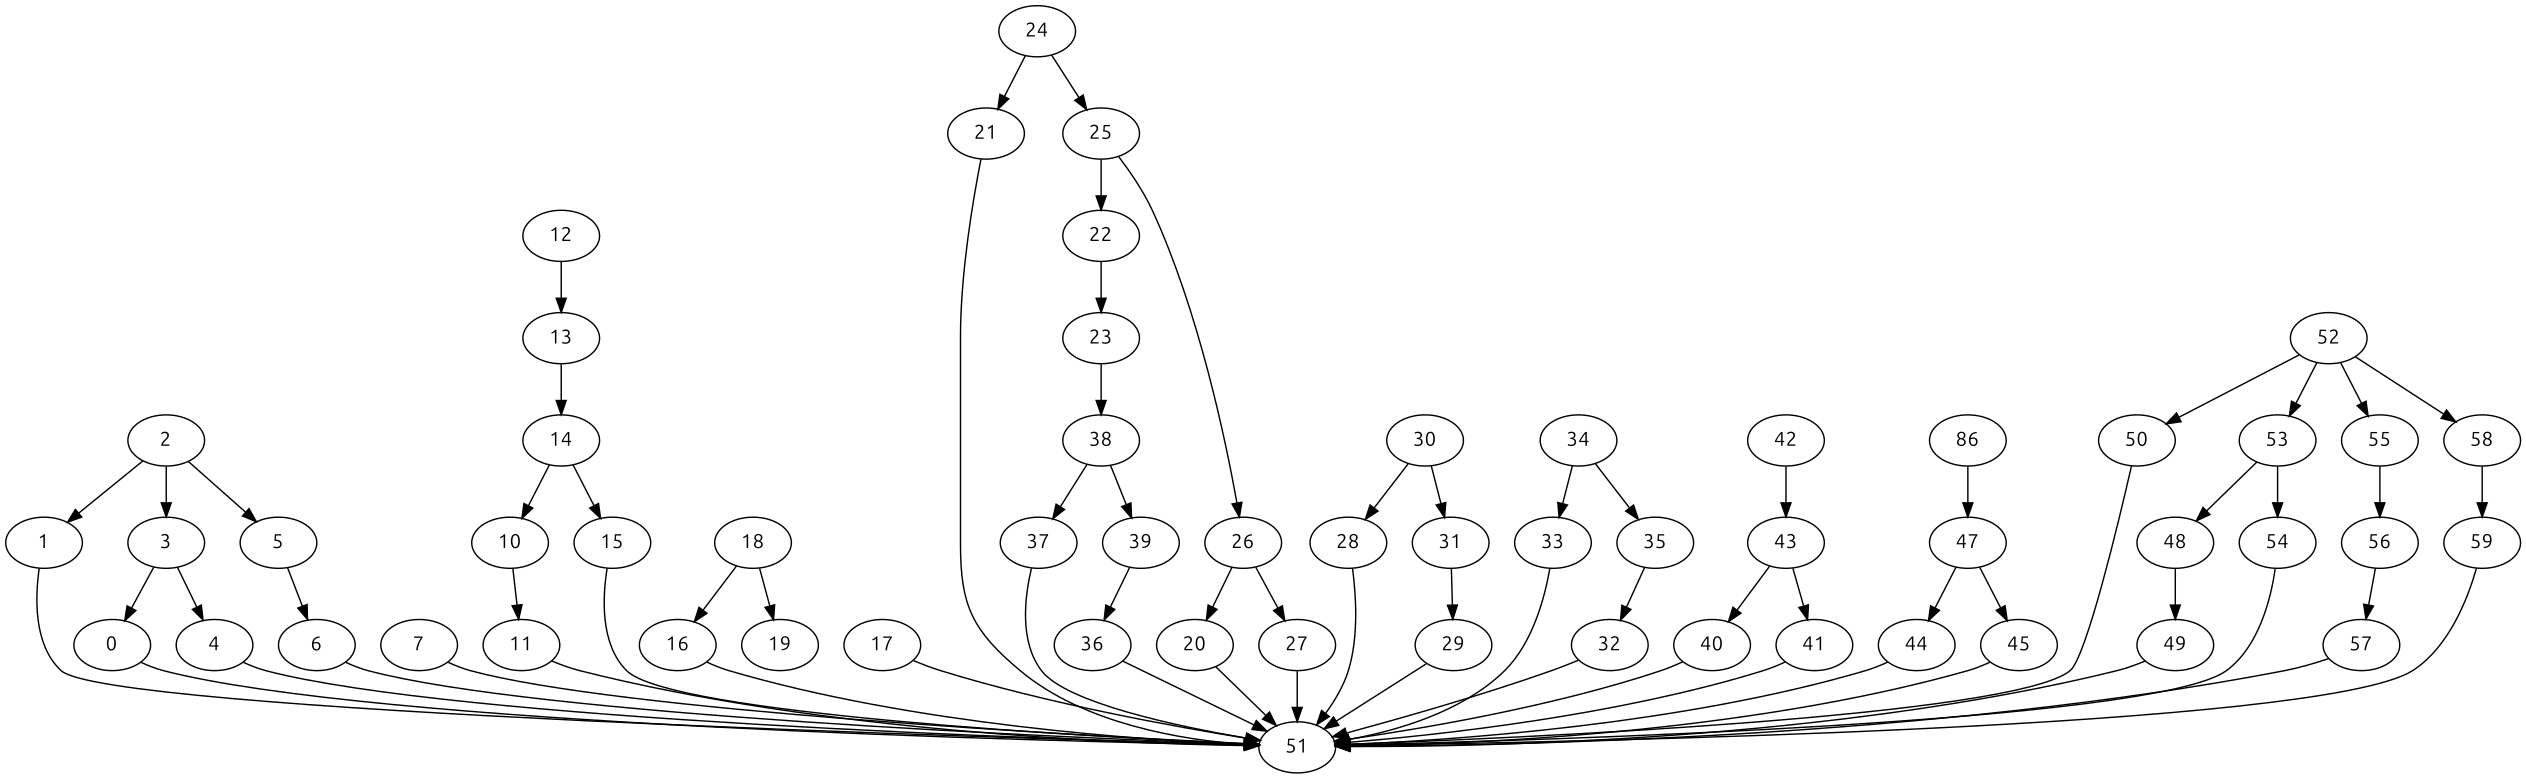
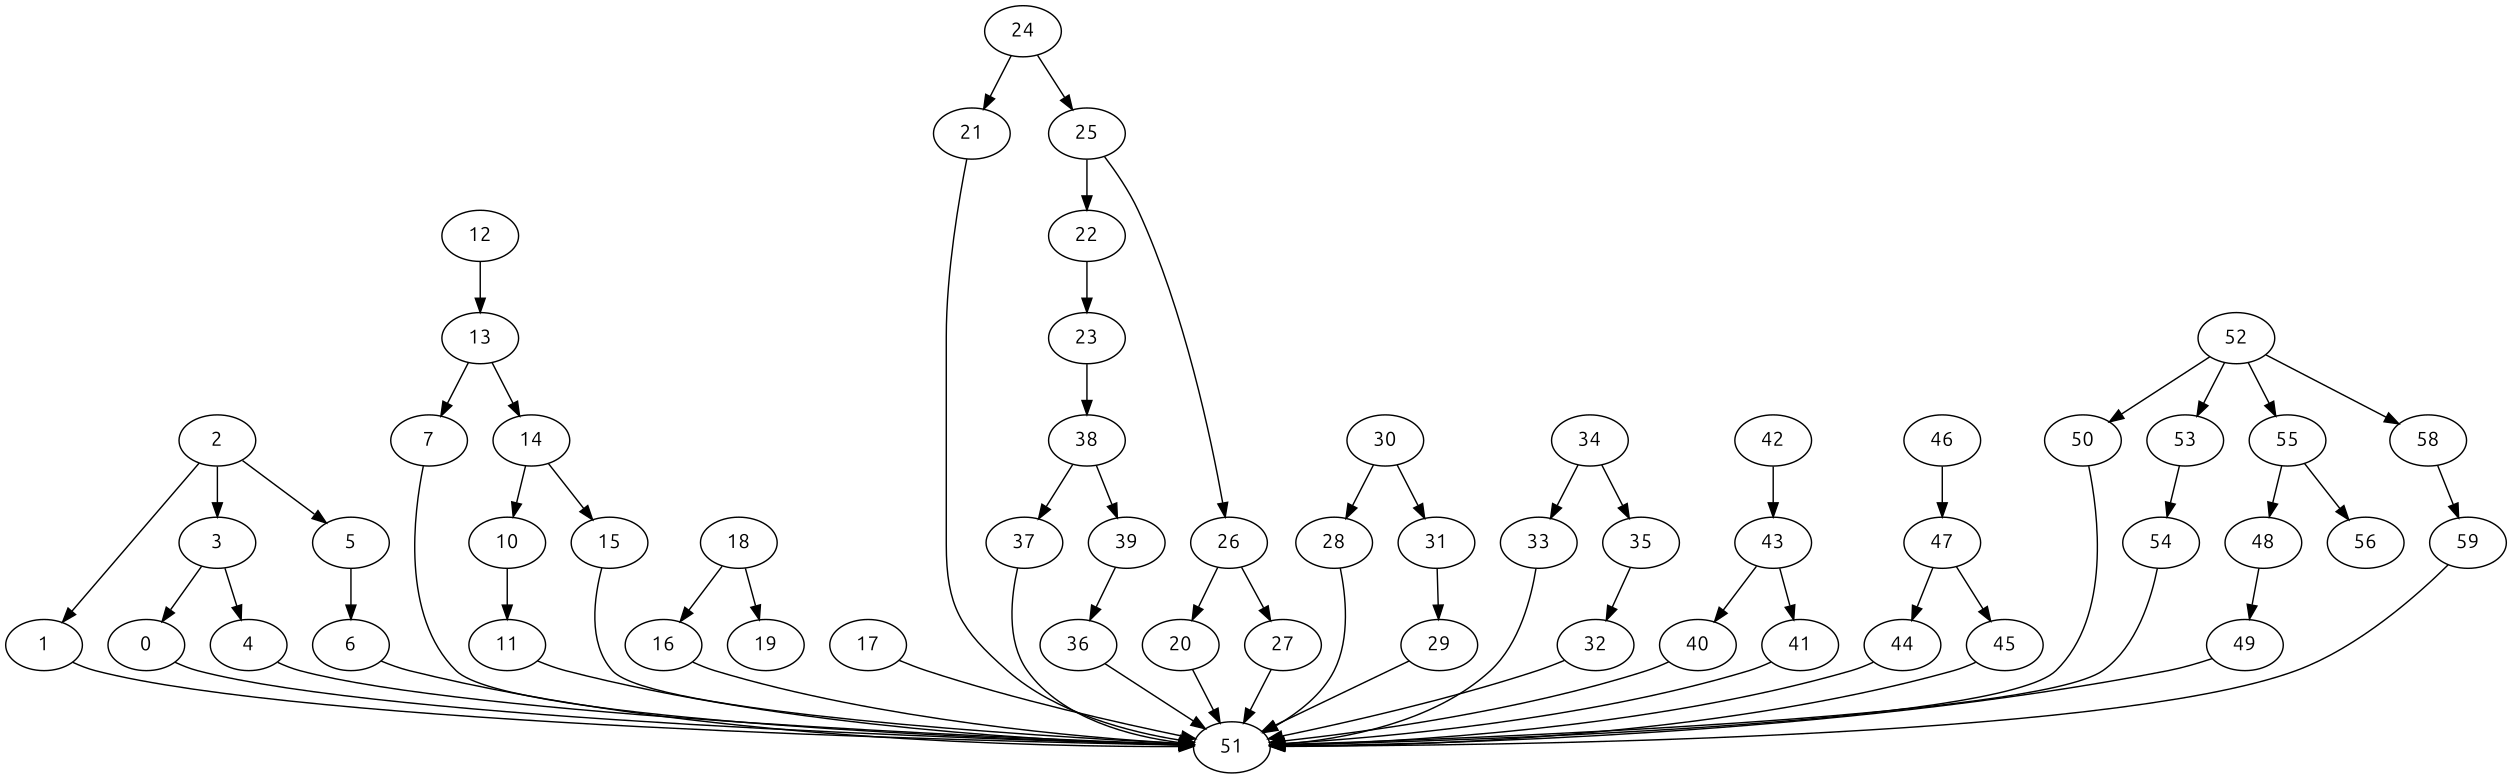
edge "13" -> "7": added
node "86": label "86" -> "46"
edge "53" -> "48": now "55" -> "48"
node "57": removed
